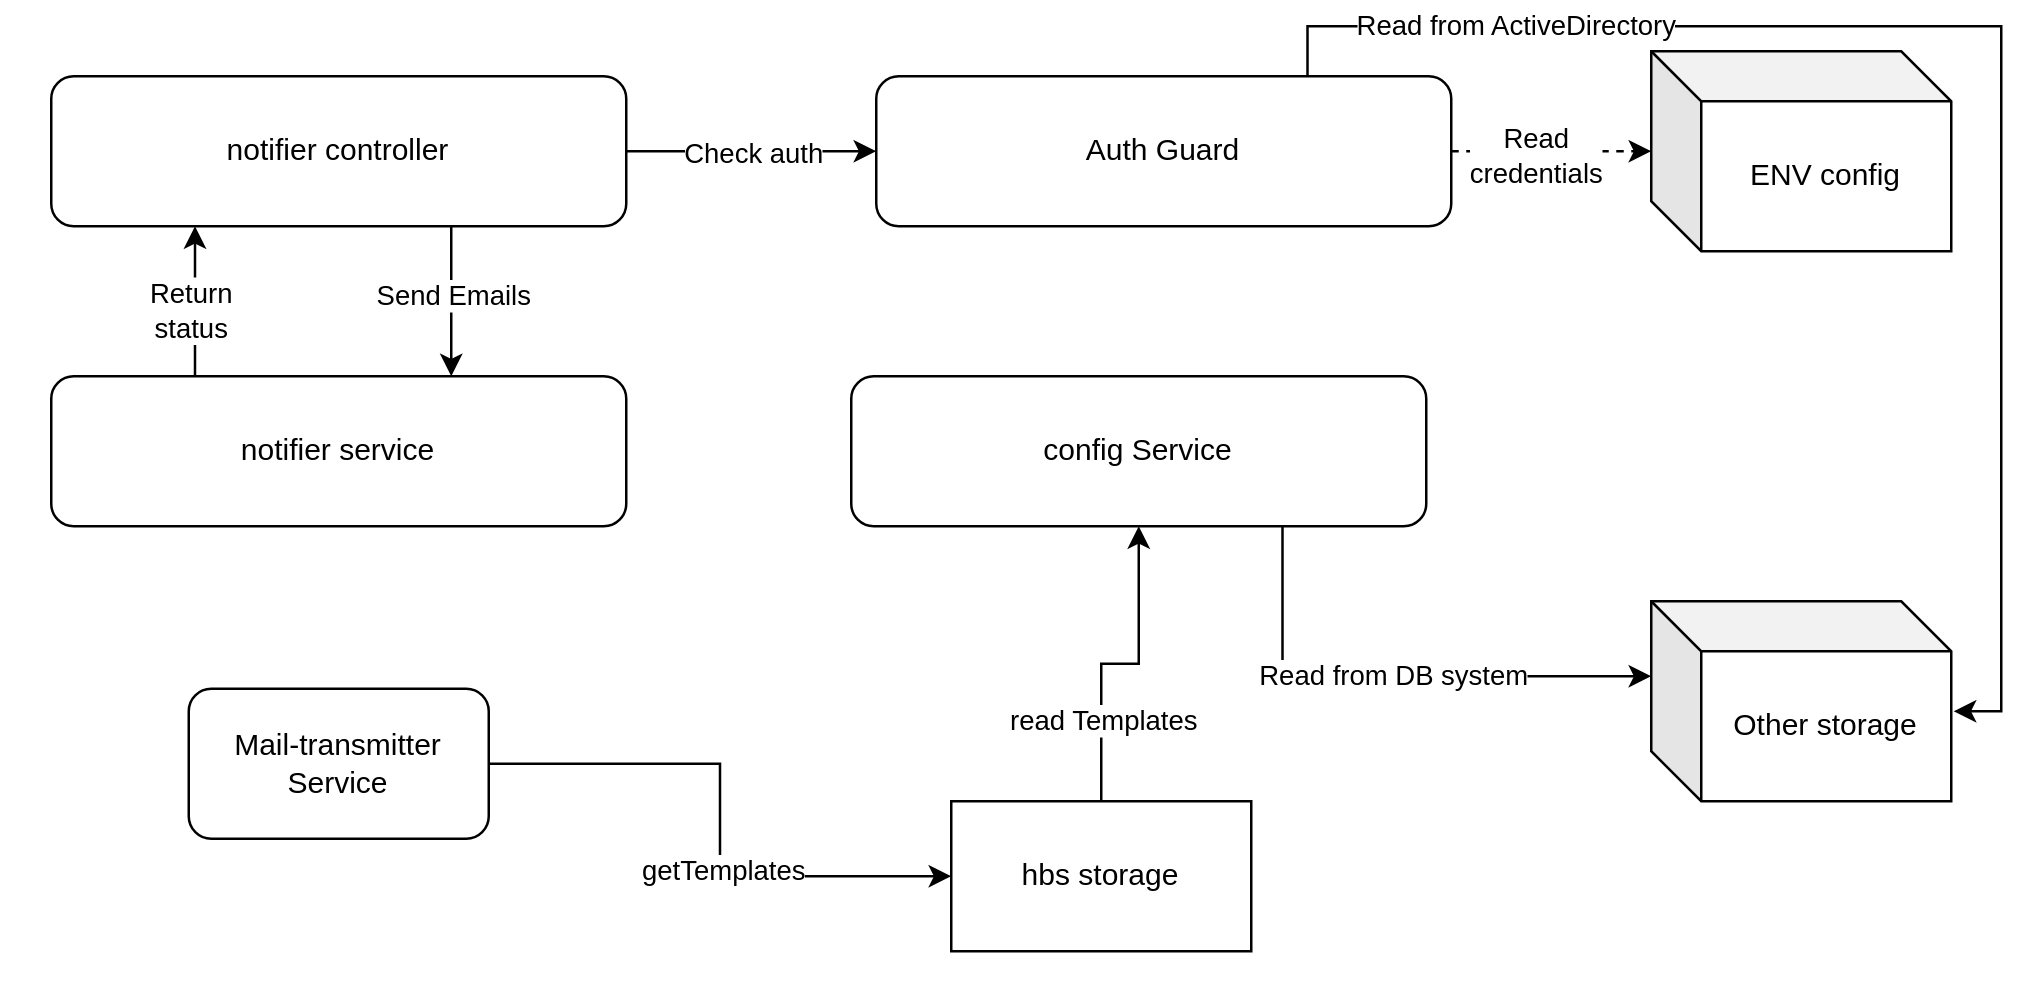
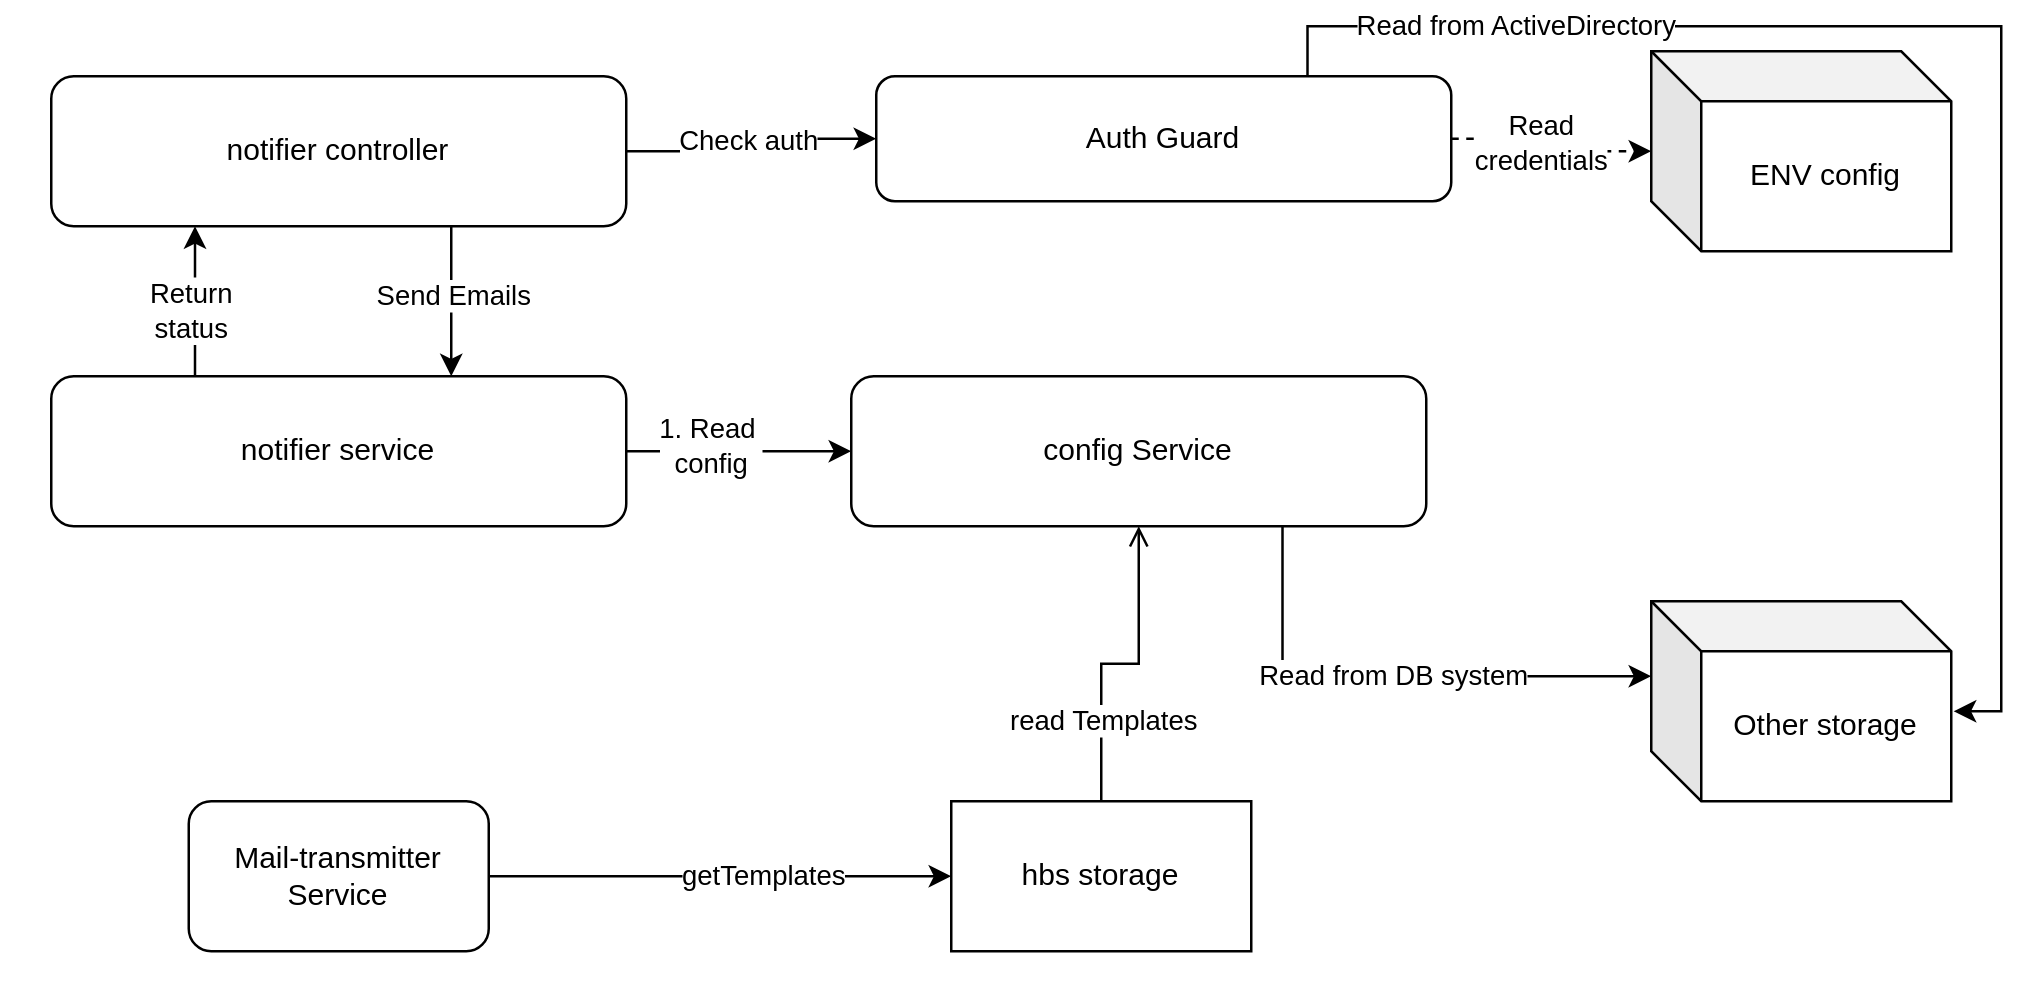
node "Auth Guard": size 575x150 -> 575x125
edge "notifier service" -> "config Service": added, label "1. Read config"
edge "hbs storage" -> "config Service": arrowhead classic -> open
node "Mail-transmitter Service": moved (339, 764) -> (339, 876)
